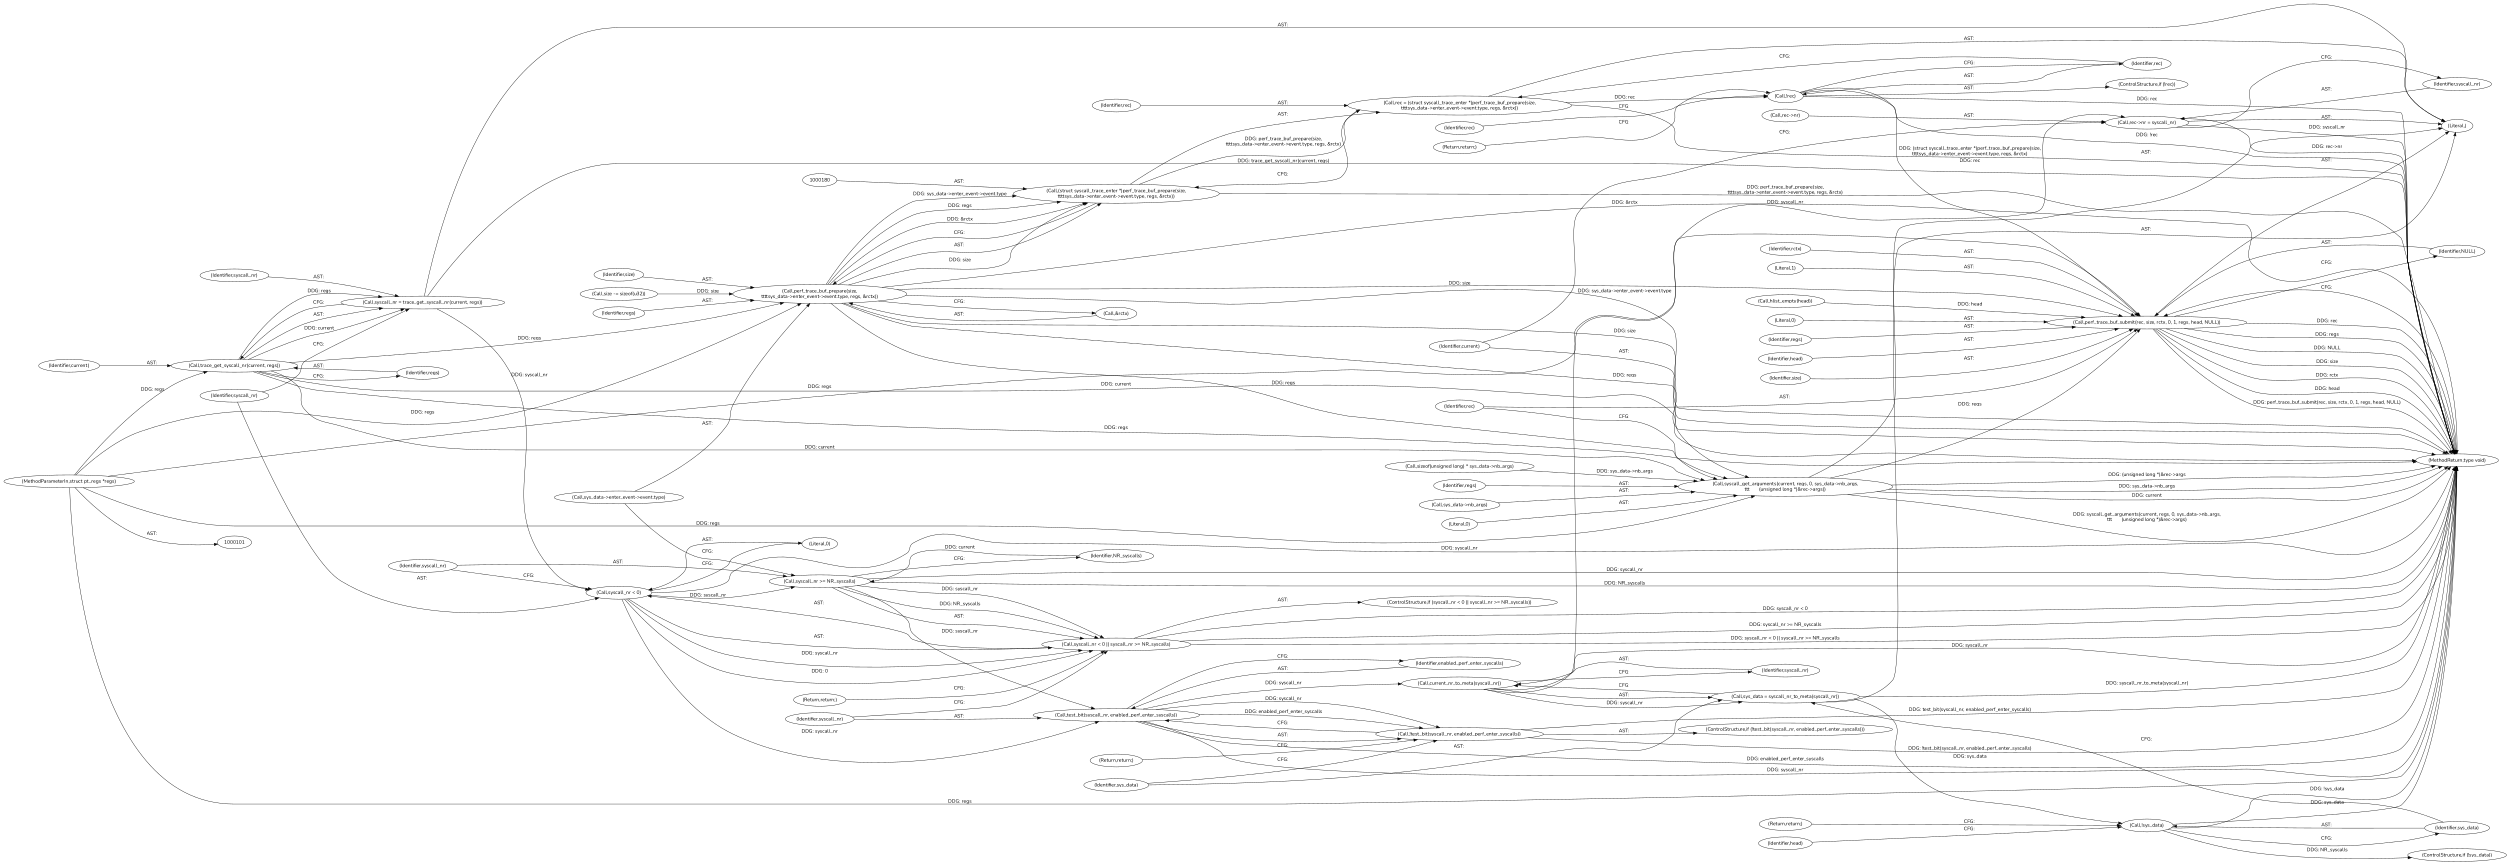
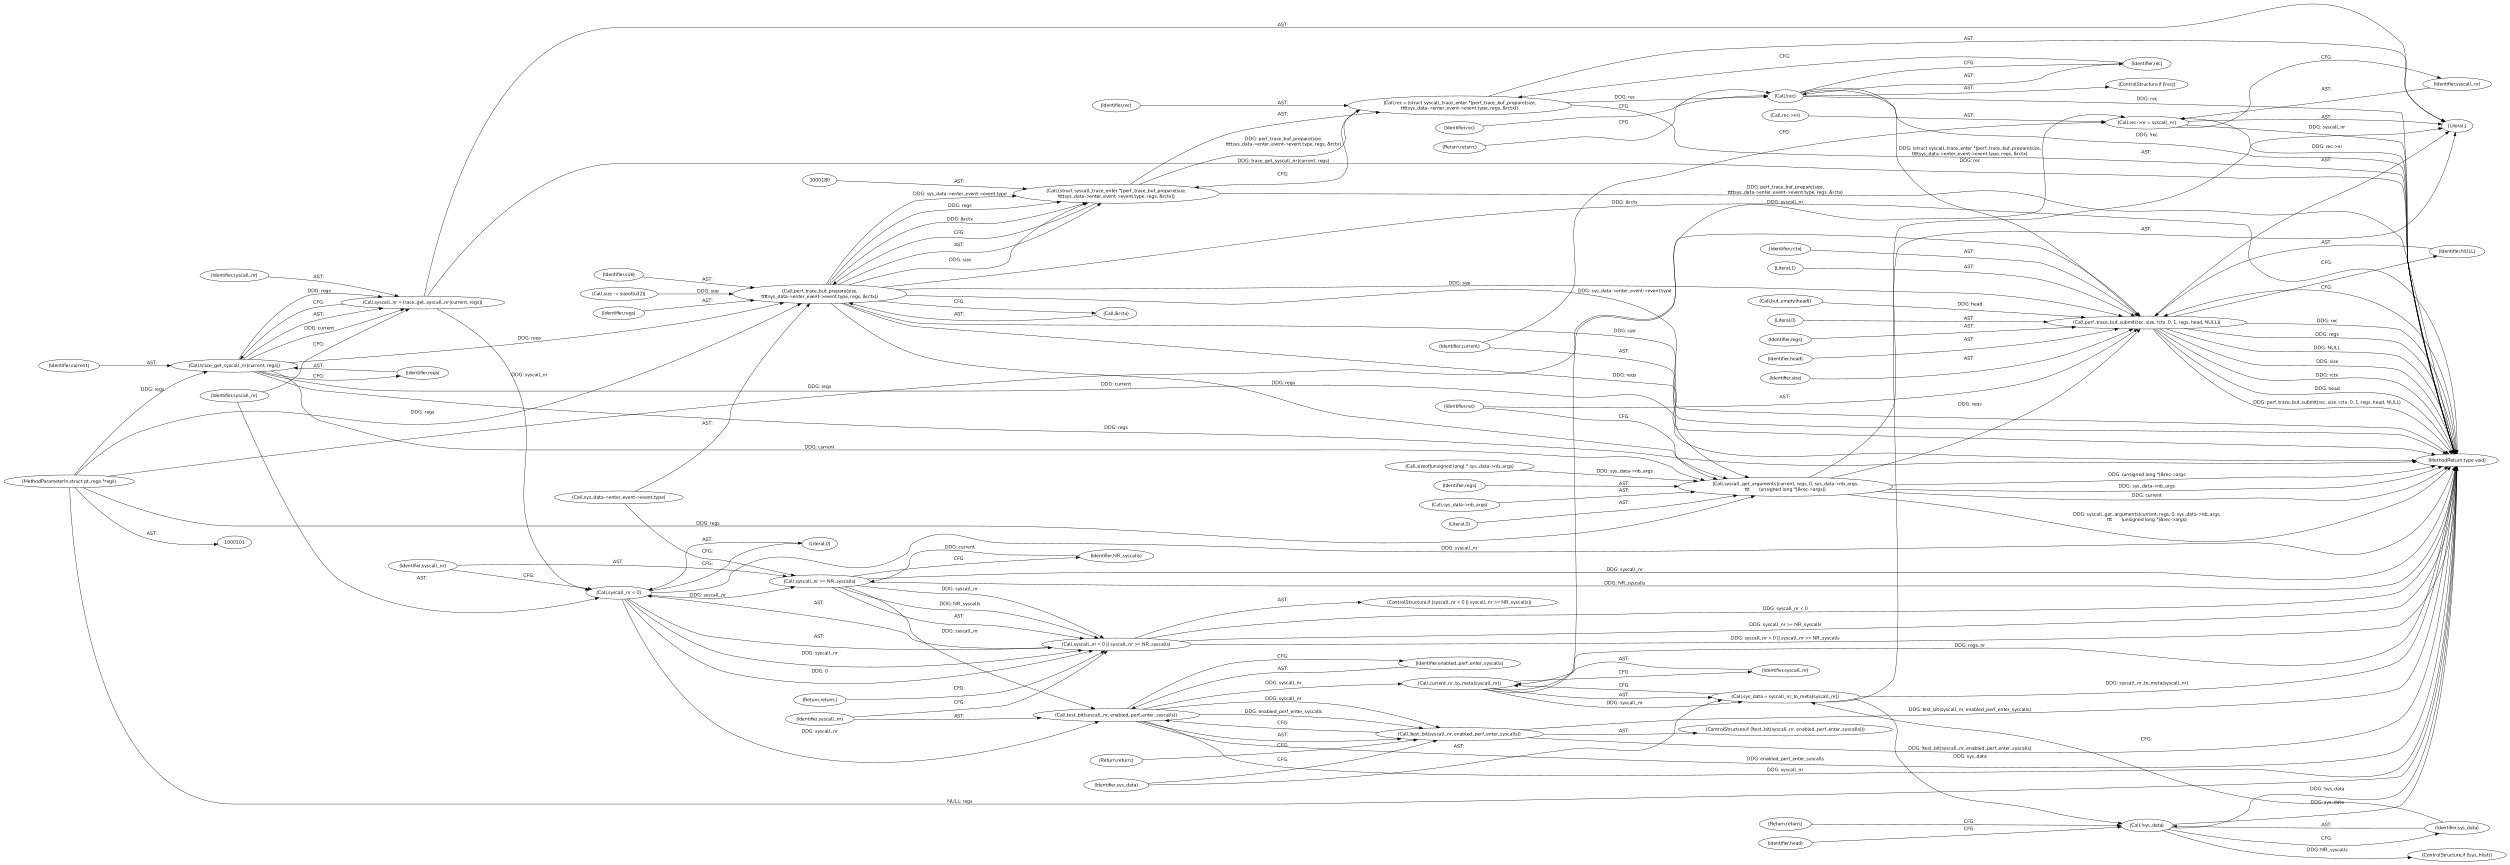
node "(Call,hlist_empty(head))": label "(Call,hlist_empty(head))" -> "(Call,buf_empty(head))"
edge "(Call,current_nr_to_meta(syscall_nr))" -> "(MethodReturn,type void)": label "DDG: syscall_nr" -> "DDG: regs_nr"
edge "(MethodParameterIn,struct pt_regs *regs)" -> "(MethodReturn,type void)": label "DDG: regs" -> "NULL: regs"
node "(ControlStructure,if (!sys_data))": label "(ControlStructure,if (!sys_data))" -> "(ControlStructure,if (!sys_hlist))"
